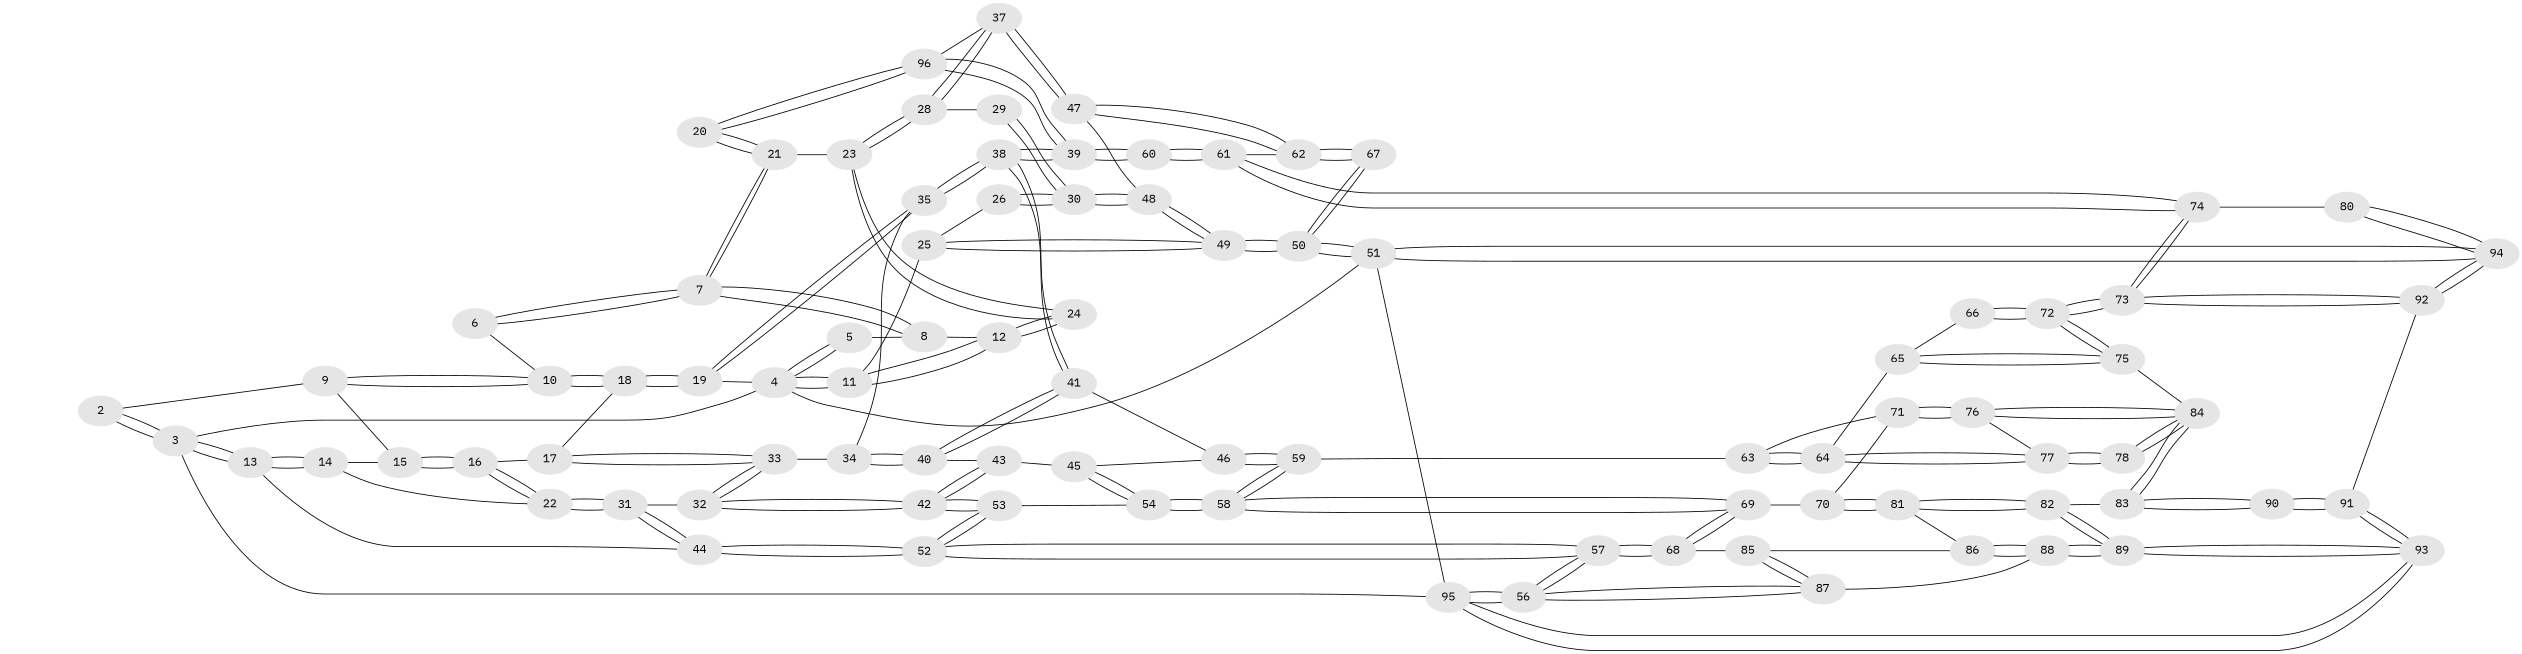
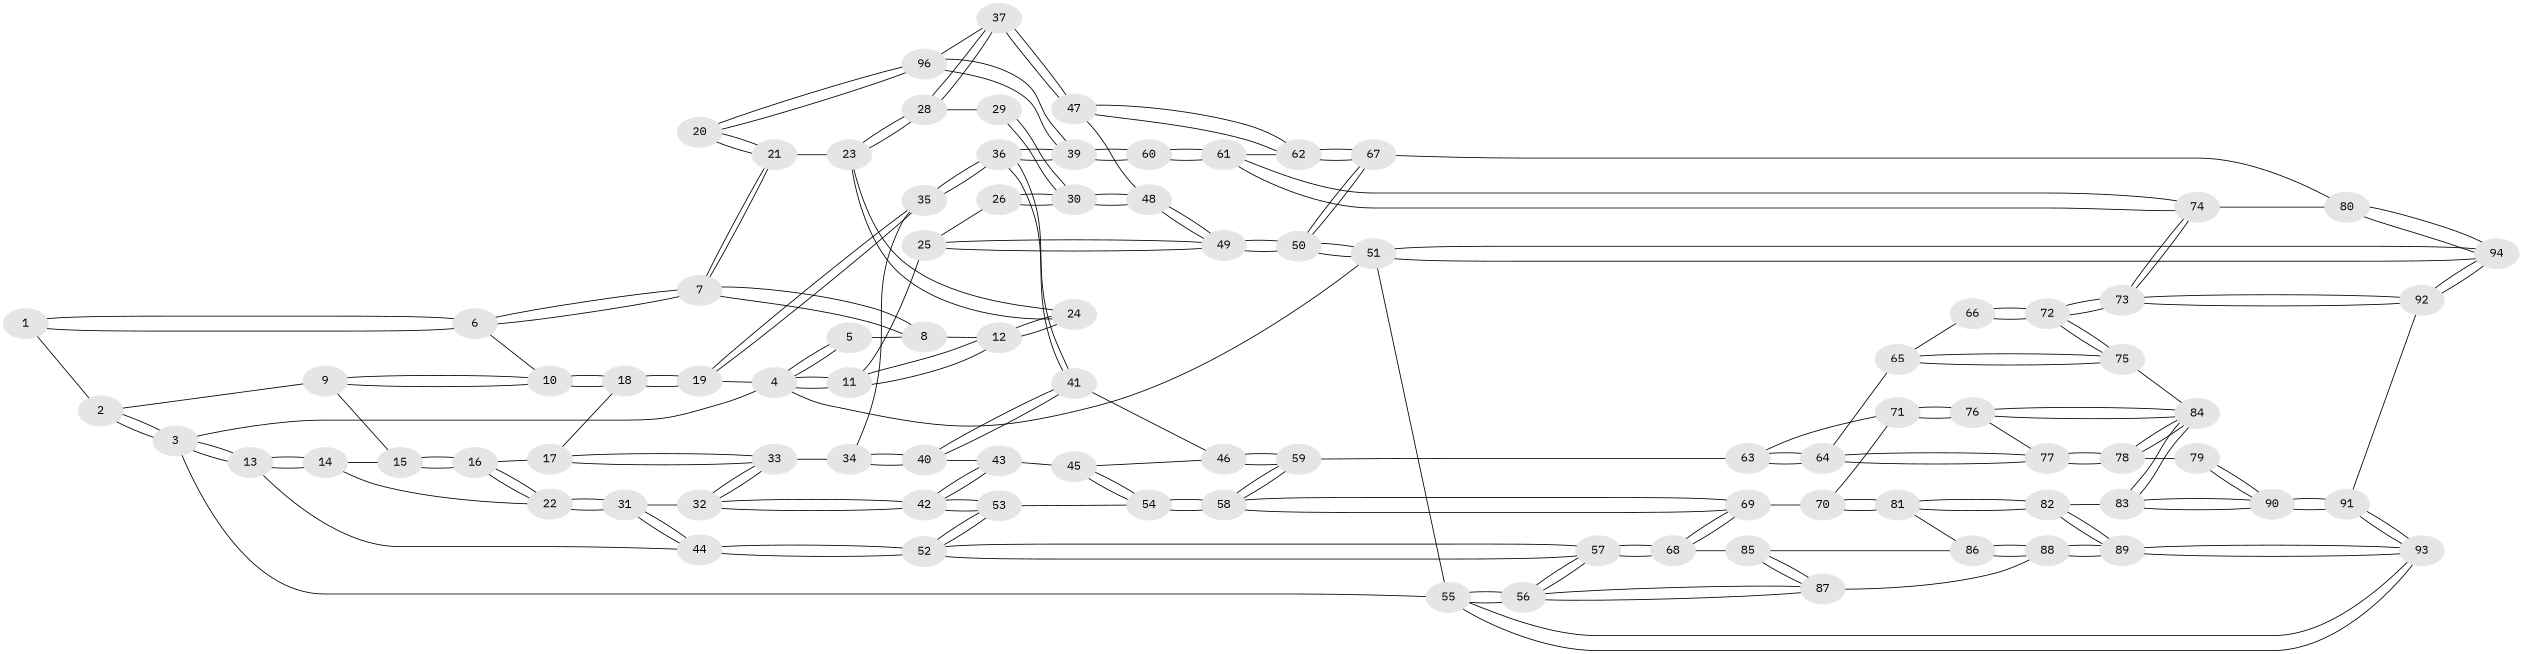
node "38": label "38" -> "36"
edge "67" -- "80": added
node "1": added
node "79": added
node "95": label "95" -> "55"
